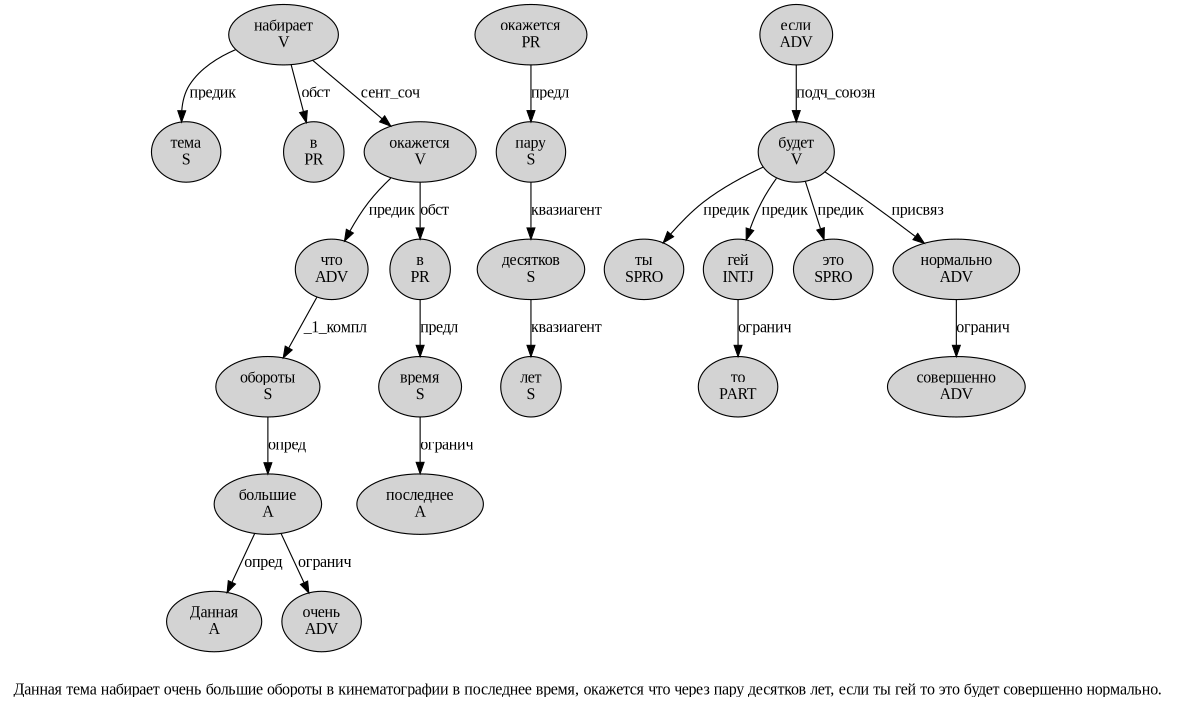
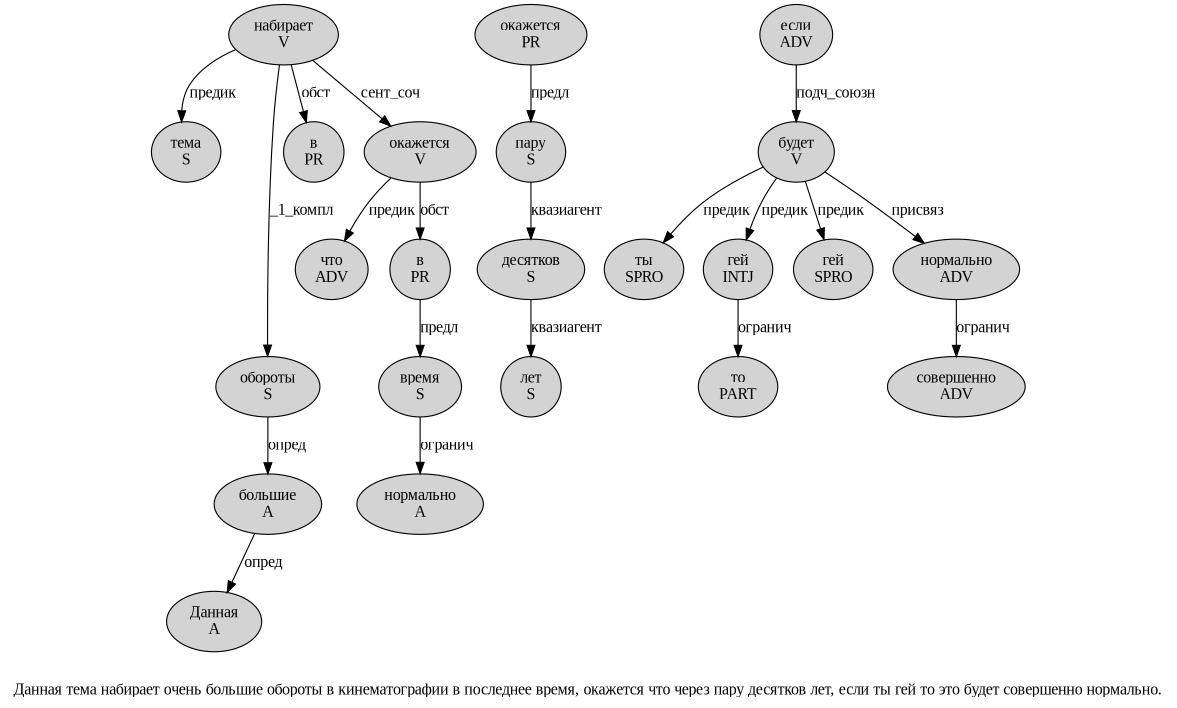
node "это SPRO": label "это SPRO" -> "гей SPRO"
edge "что ADV" -> "обороты S": now "набирает V" -> "обороты S"
node "последнее A": label "последнее A" -> "нормально A"
node "очень ADV": removed
